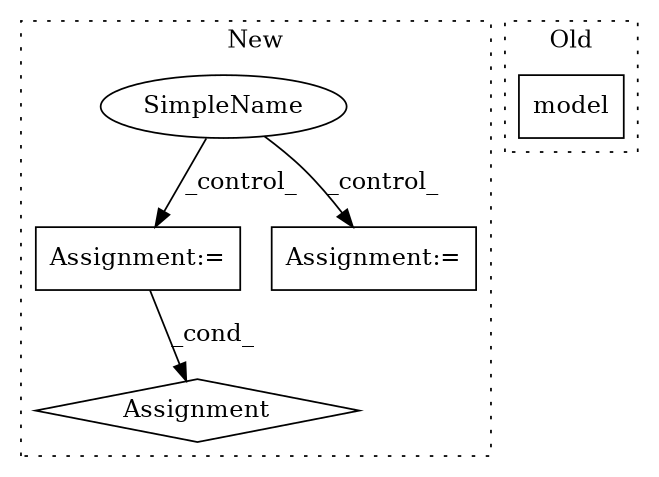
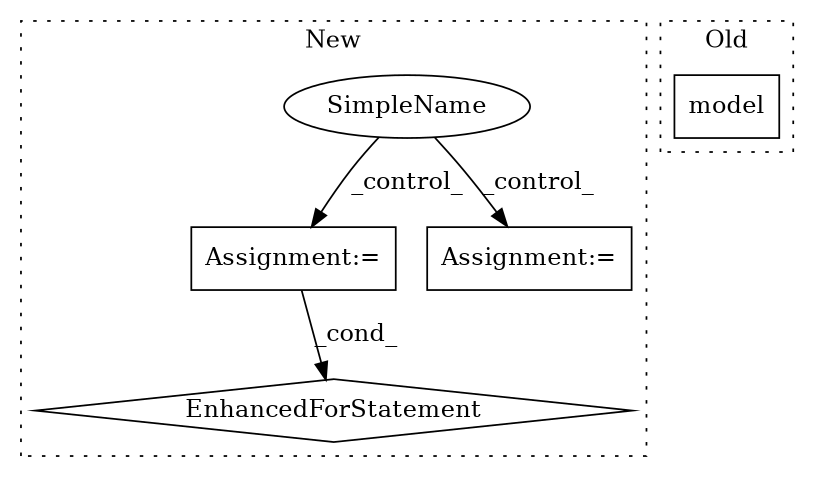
node "Assignment": label "Assignment" -> "EnhancedForStatement"
